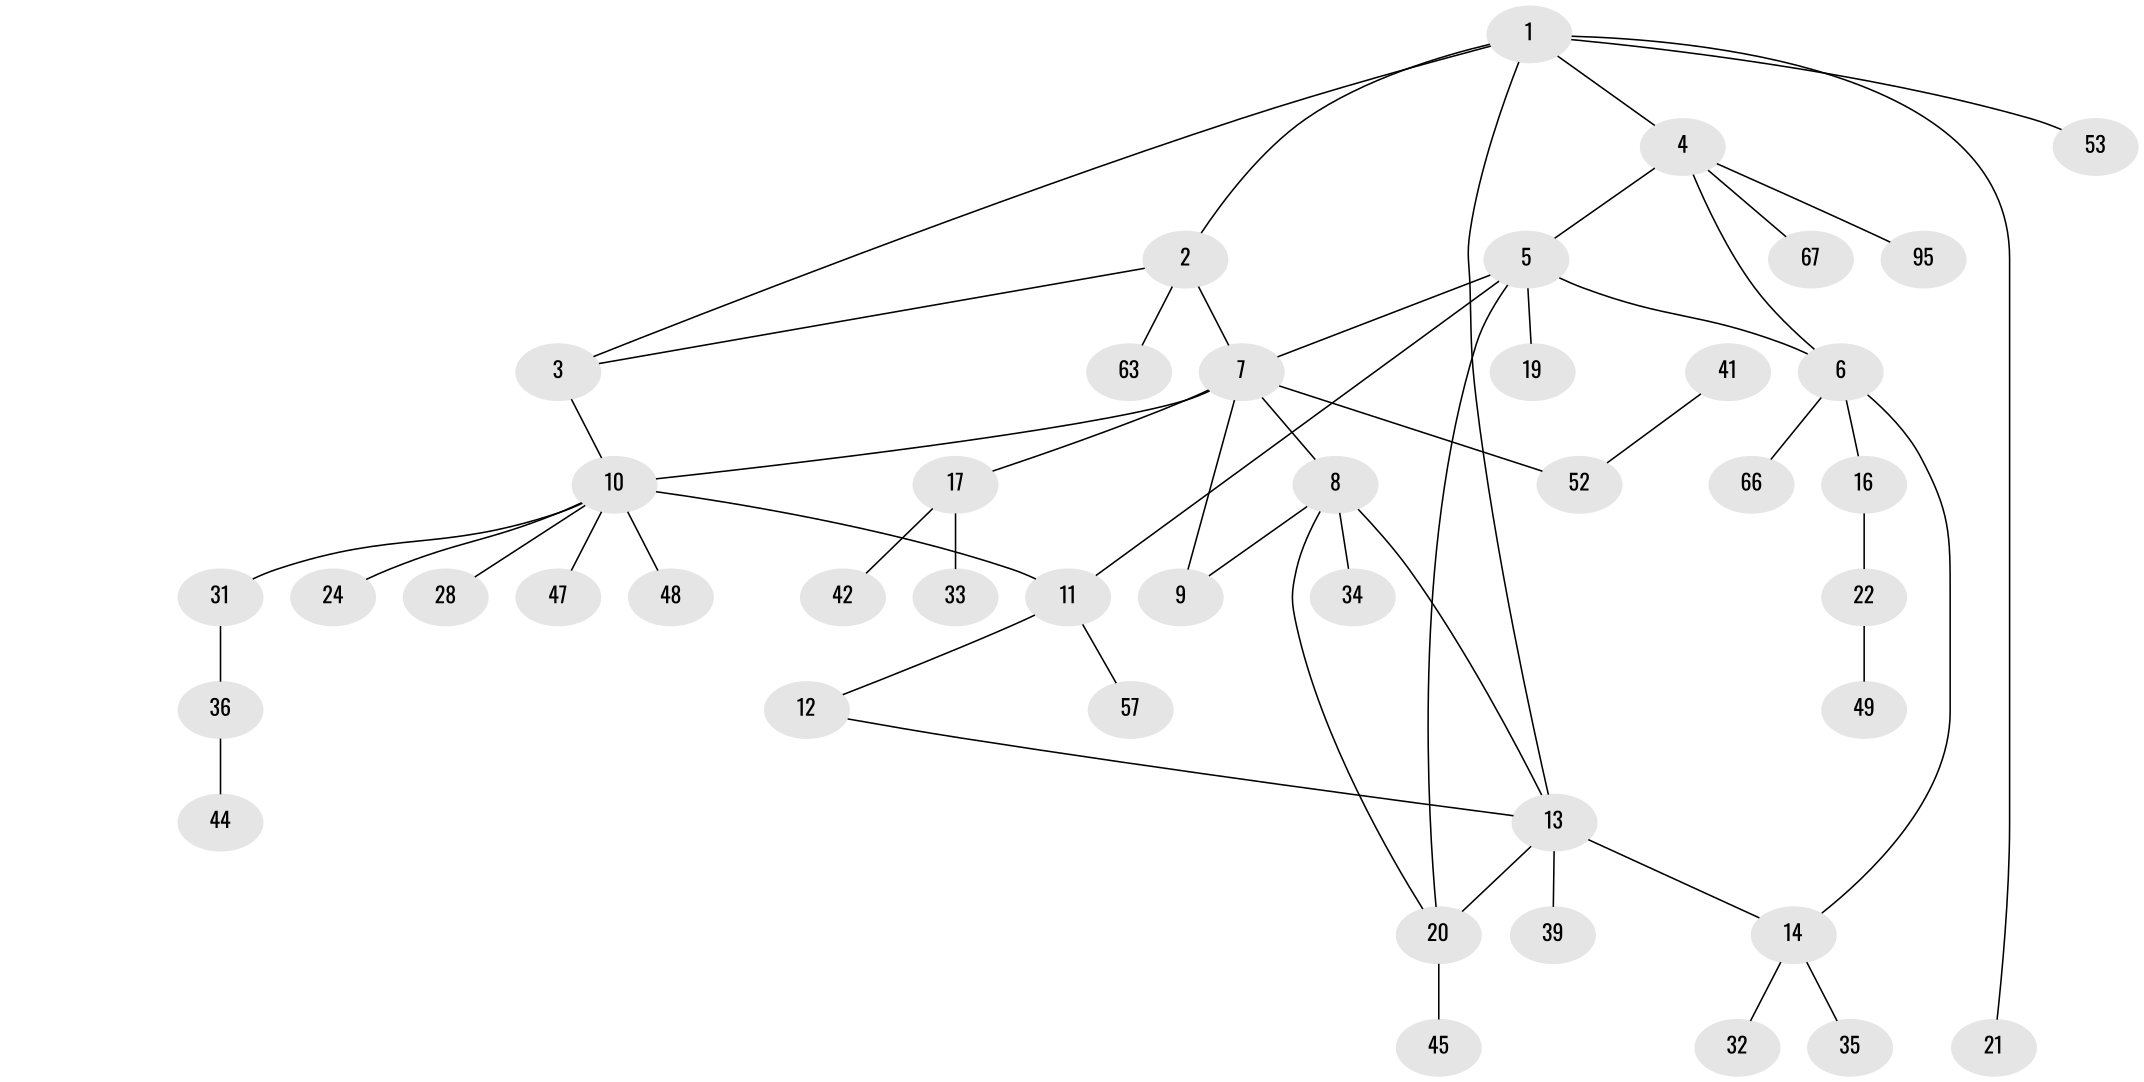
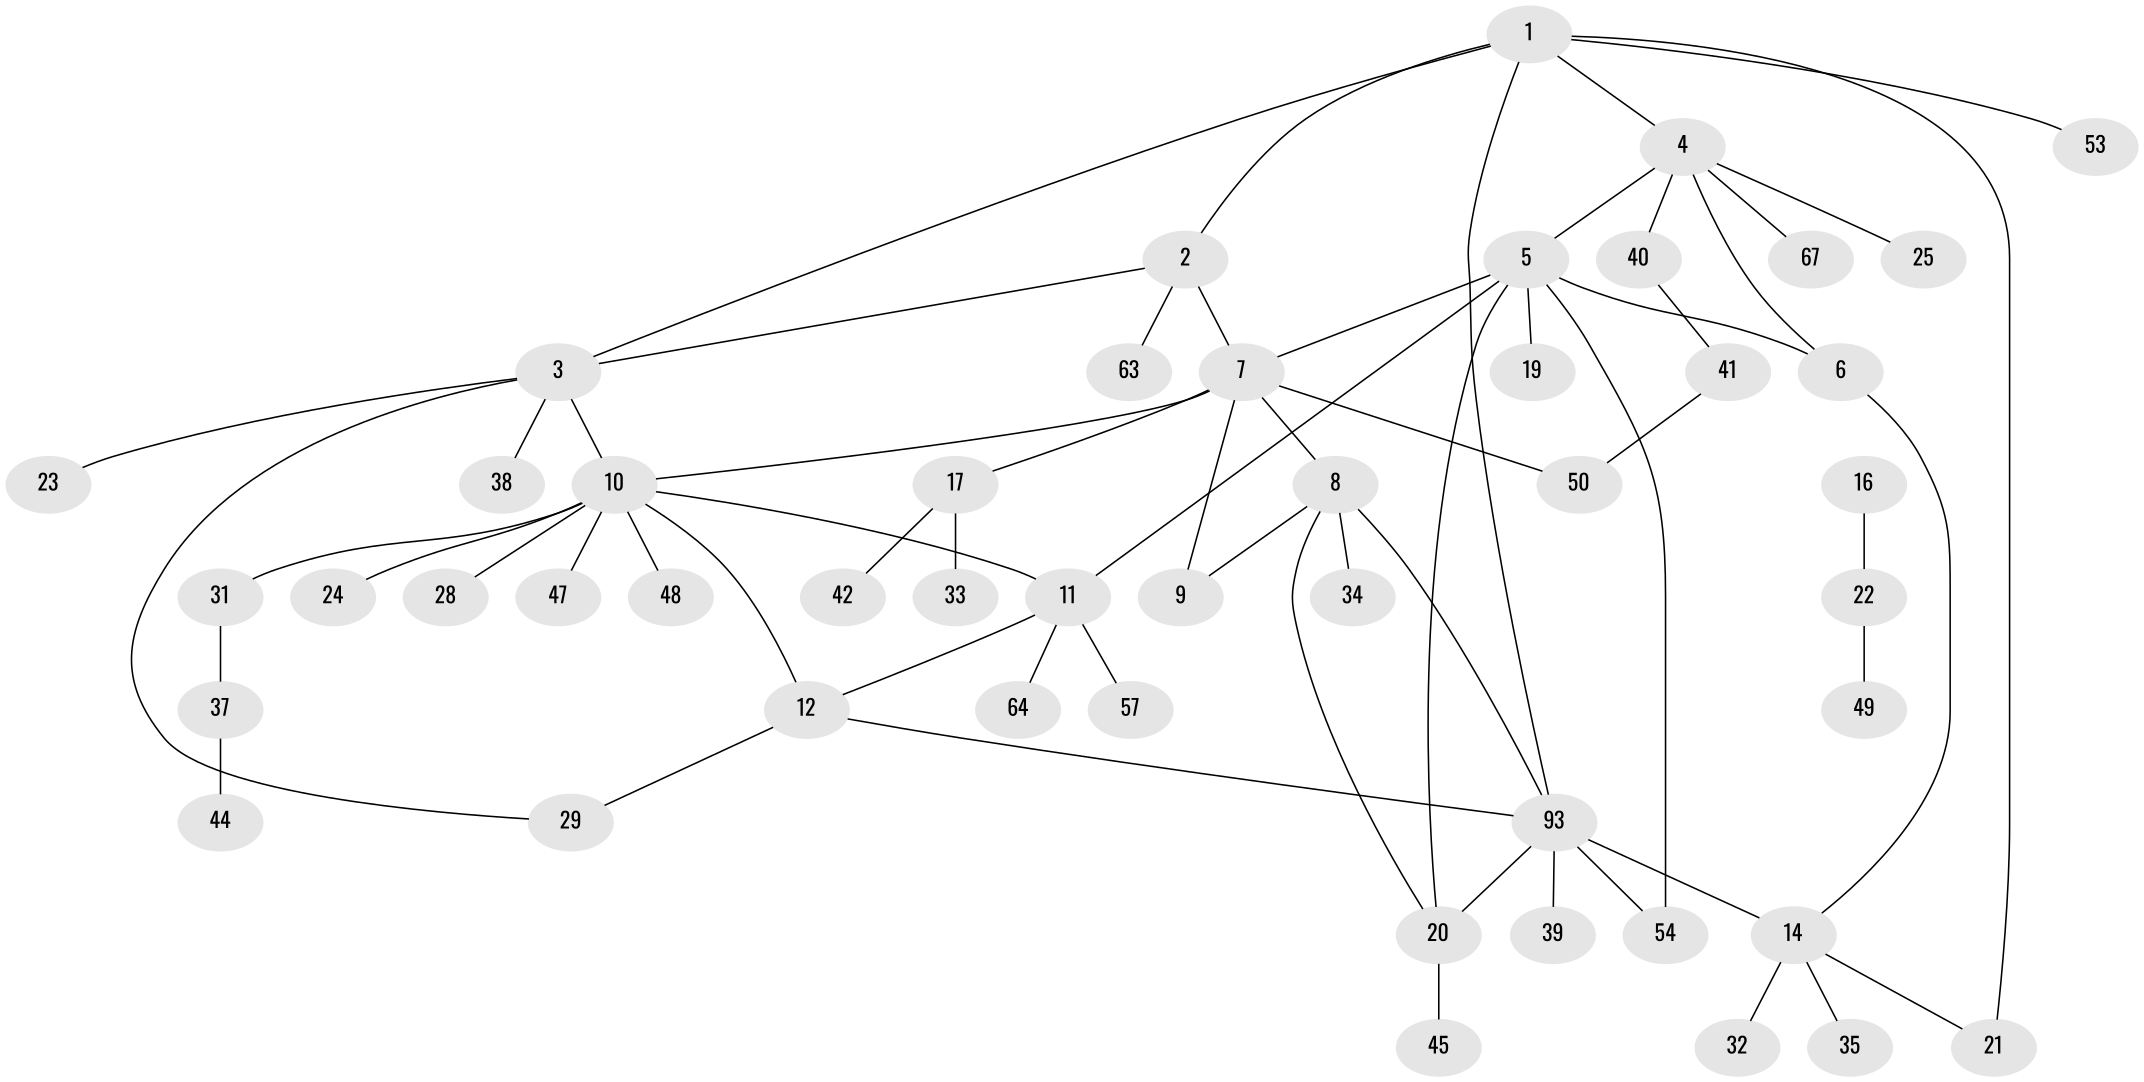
node "40": added
node "95": label "95" -> "25"
edge "6" -- "16": removed
node "23": added
node "38": added
node "52": label "52" -> "50"
node "66": removed
edge "10" -- "12": added
node "36": label "36" -> "37"
node "64": added
node "29": added
node "13": label "13" -> "93"
node "54": added
edge "14" -- "21": added
